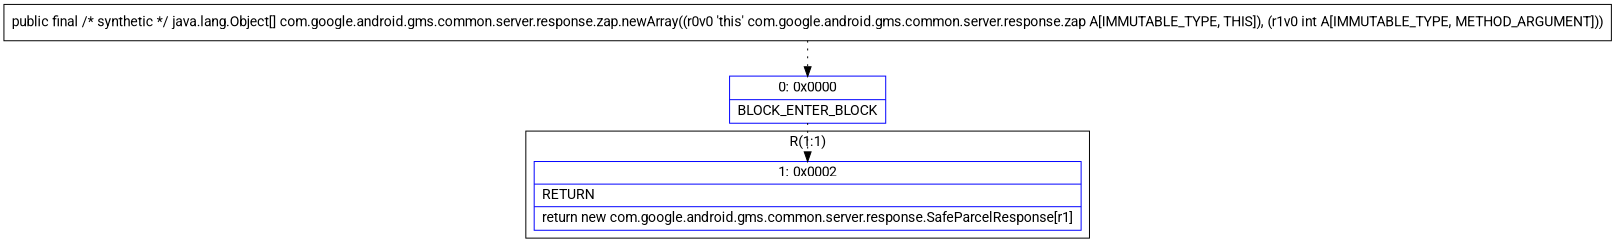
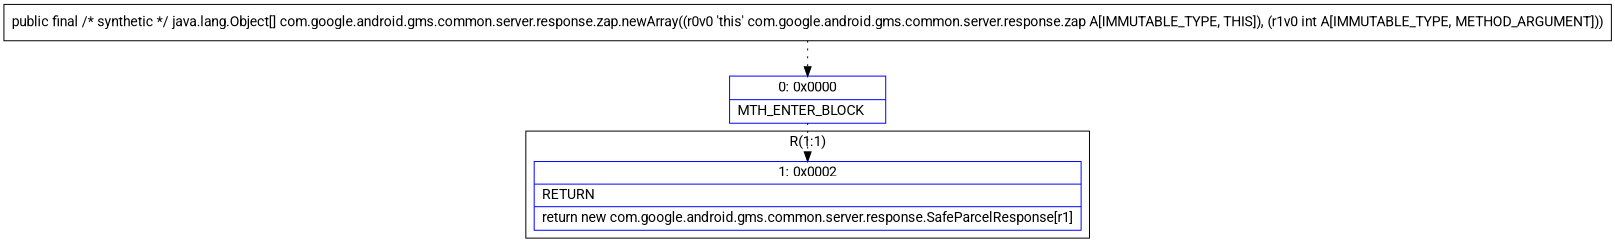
node "0: 0x0000": text "BLOCK_ENTER_BLOCK" -> "MTH_ENTER_BLOCK"
